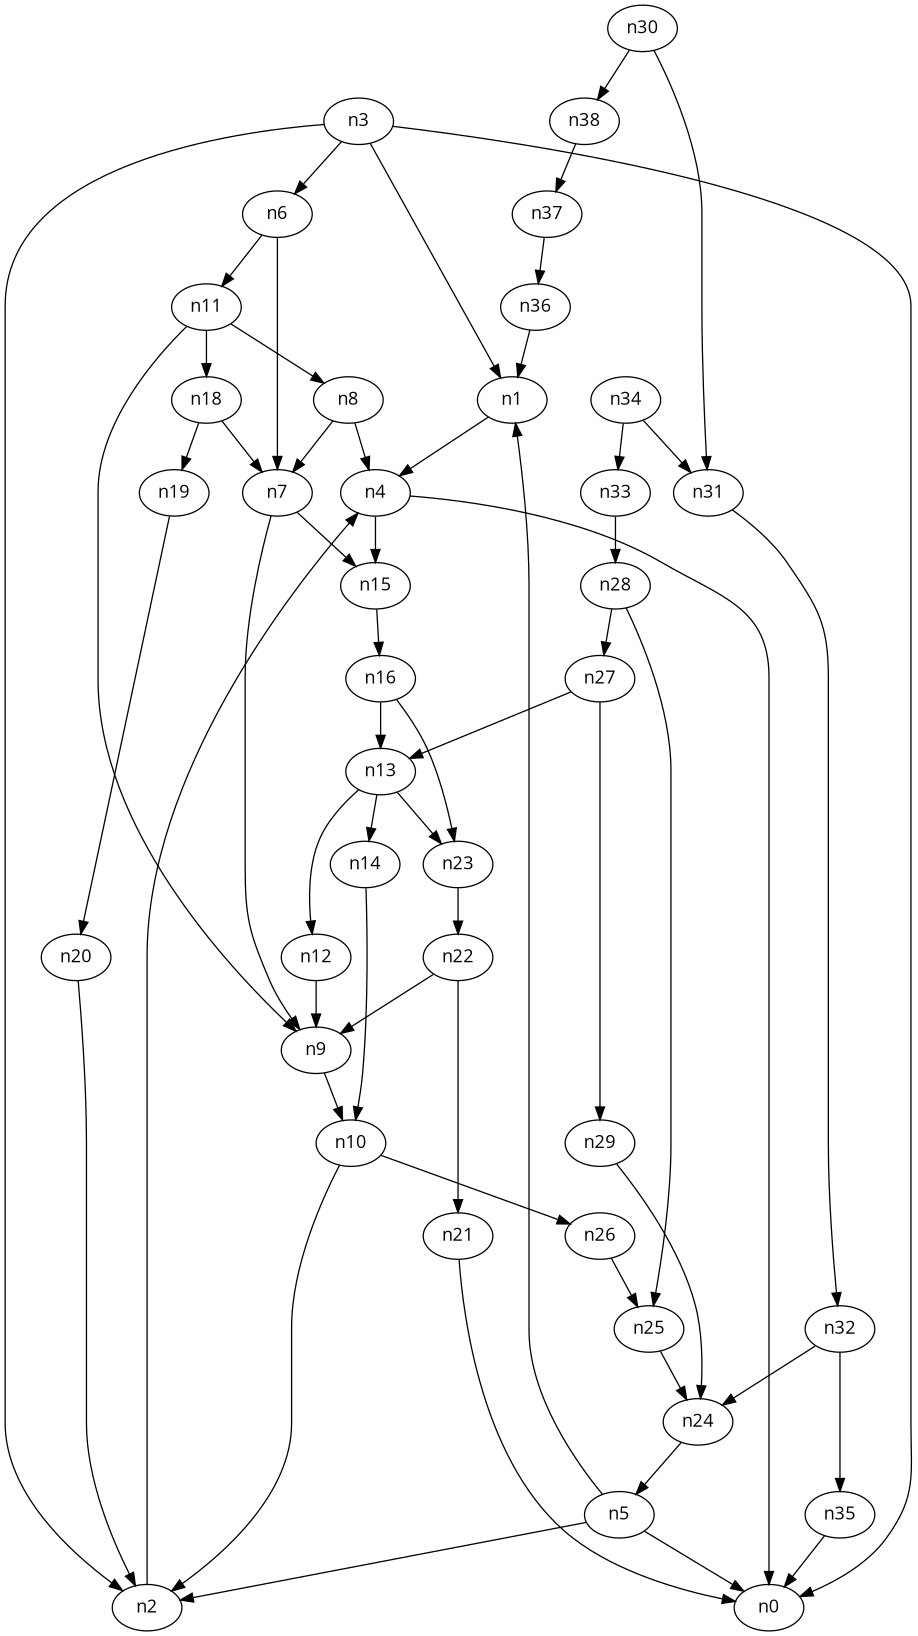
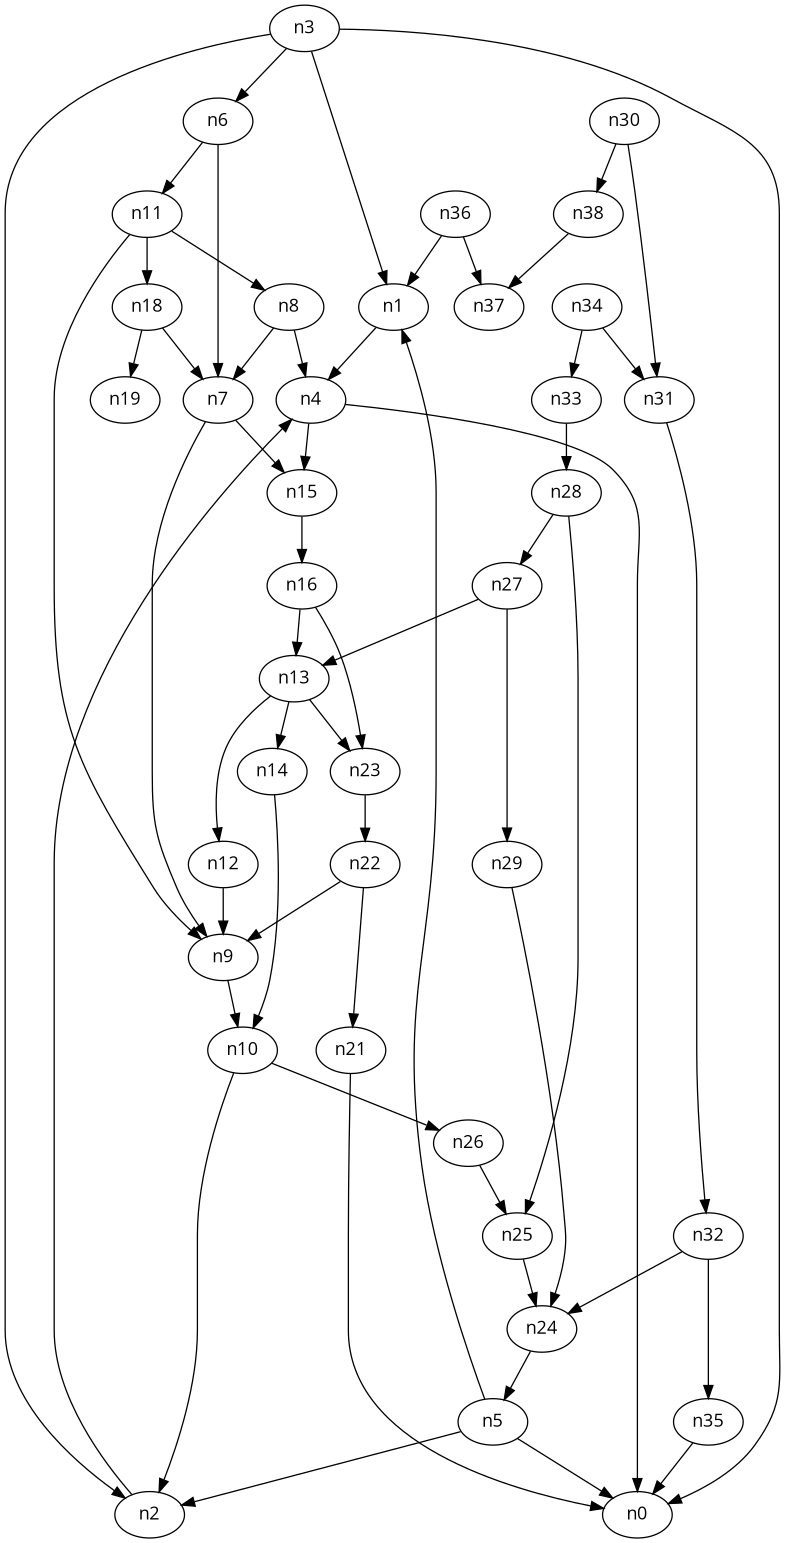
edge "n37" -> "n36": reversed
node "n20": removed
